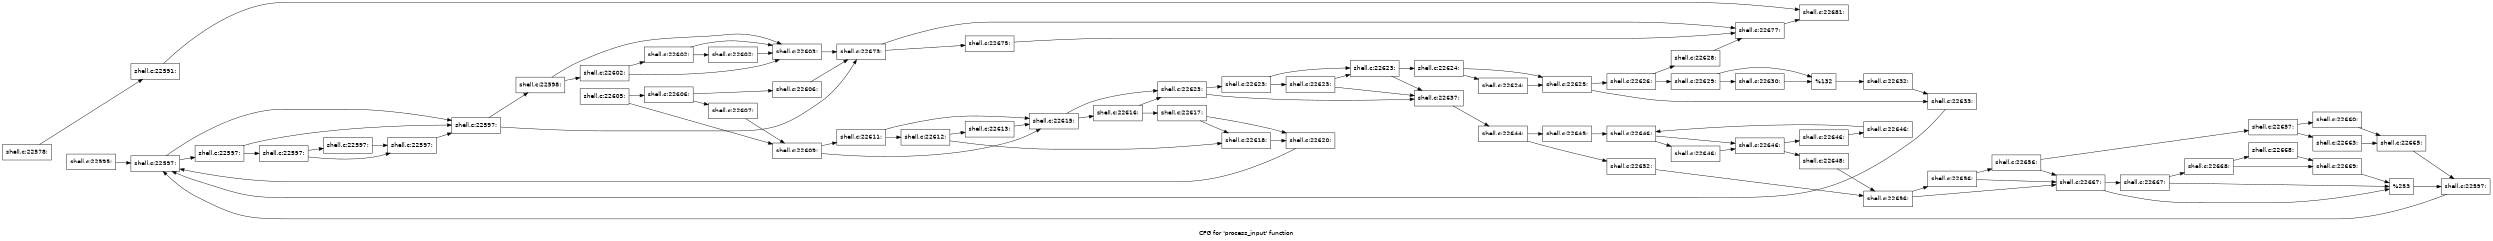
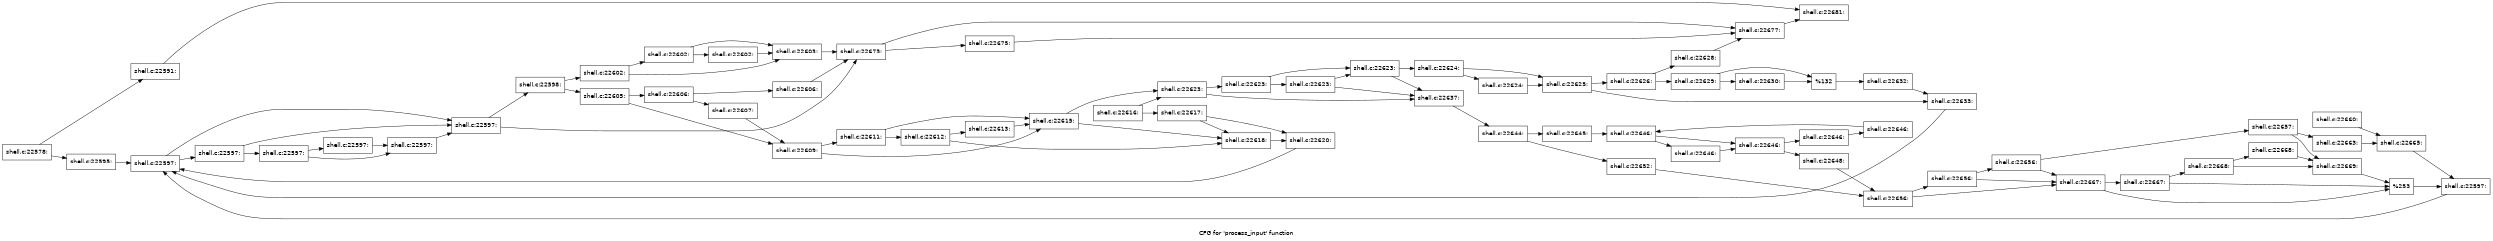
edge "shell.c:22598:" -> "shell.c:22603:": now "shell.c:22598:" -> "shell.c:22605:"
edge "shell.c:22615:" -> "shell.c:22616:": now "shell.c:22615:" -> "shell.c:22618:"
edge "shell.c:22657:" -> "shell.c:22660:": now "shell.c:22657:" -> "shell.c:22669:"
edge "shell.c:22578:" -> "shell.c:22595:": added
